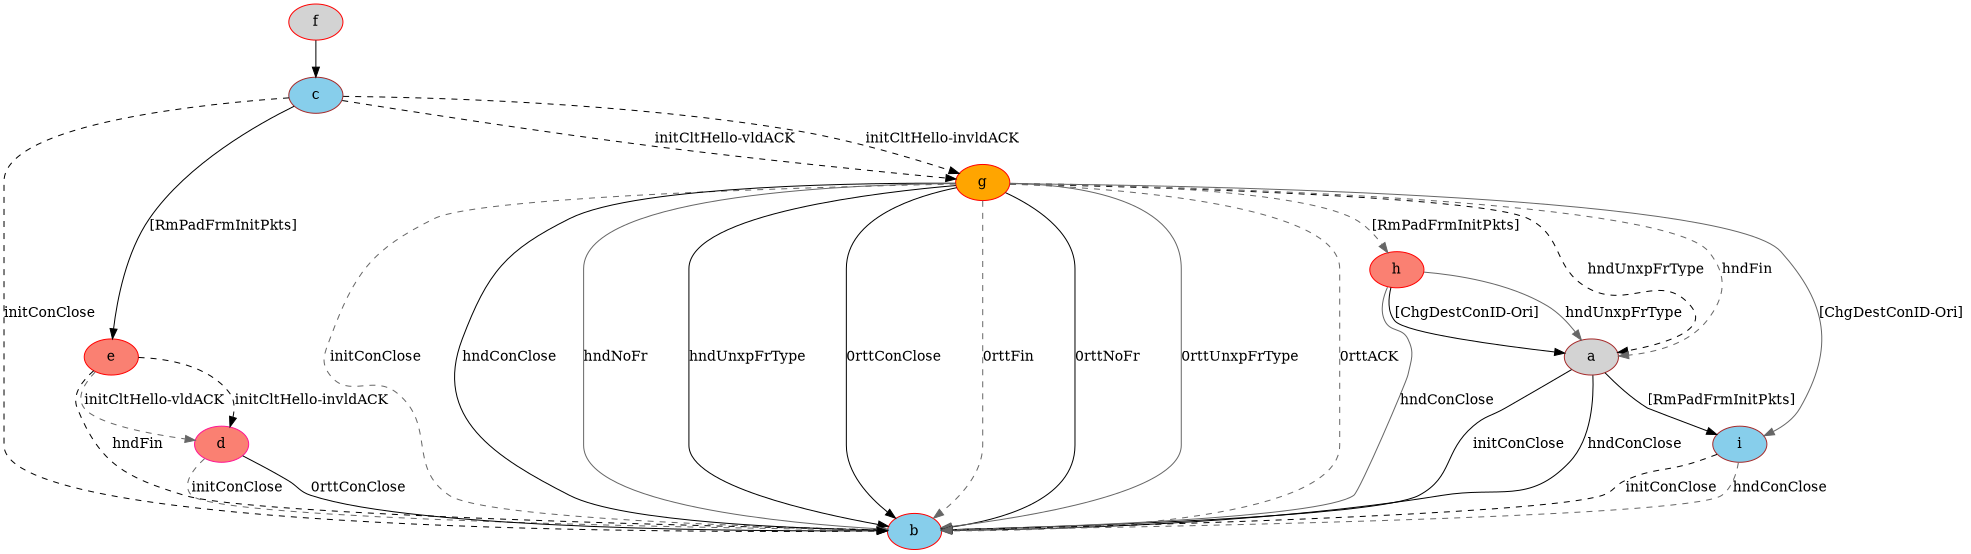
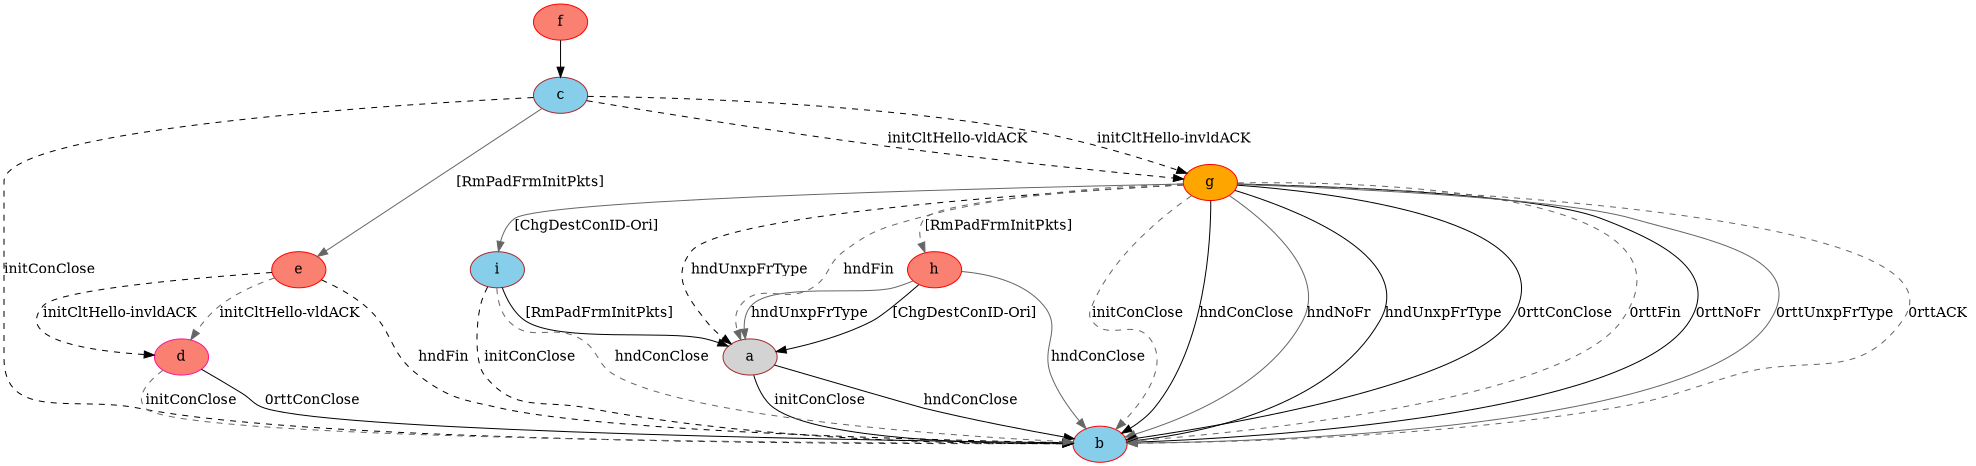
node "f": fillcolor lightgrey -> salmon
edge "c" -> "e": color black -> gray40
edge "a" -> "i": reversed
